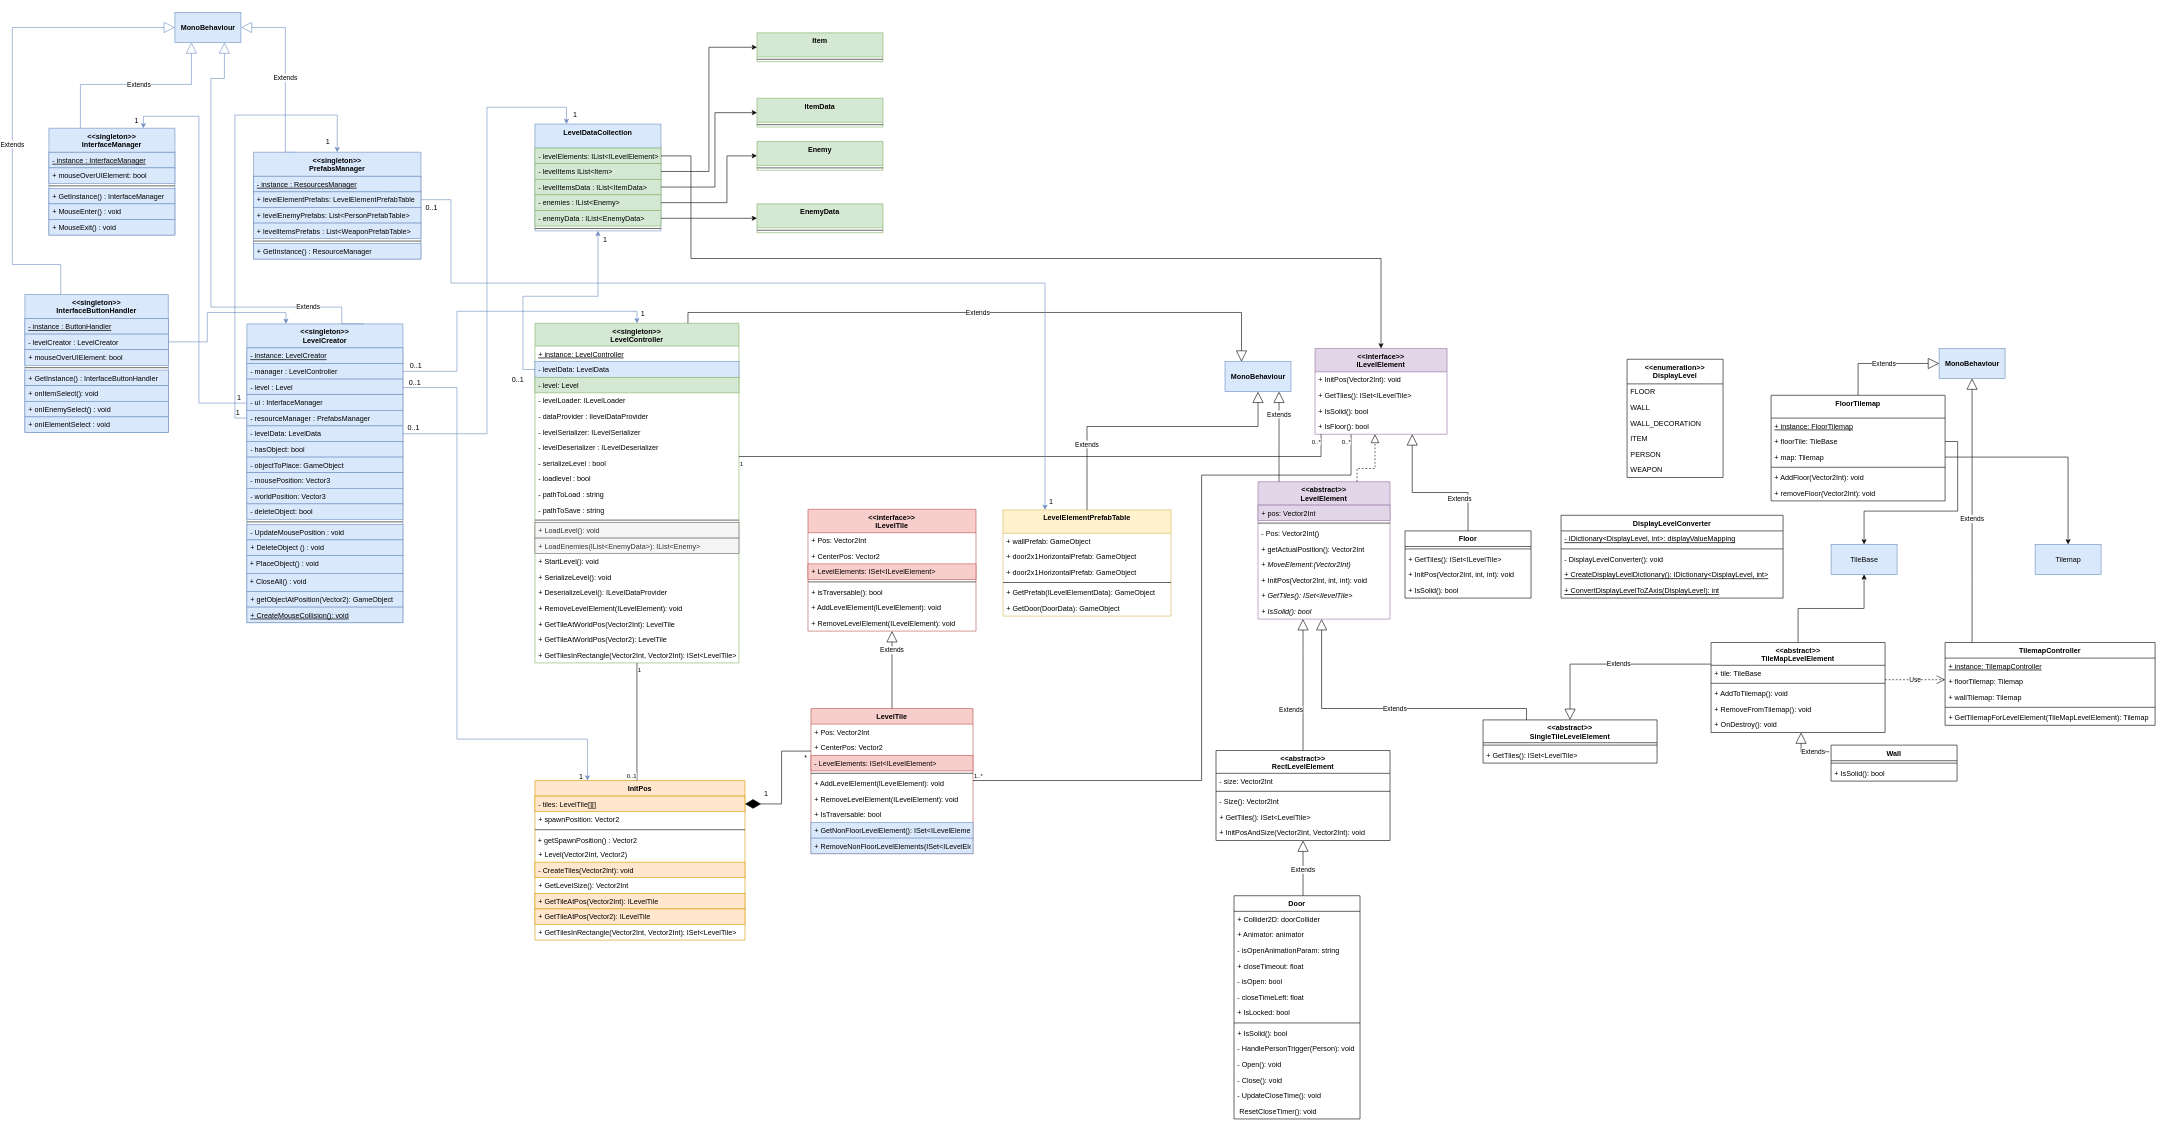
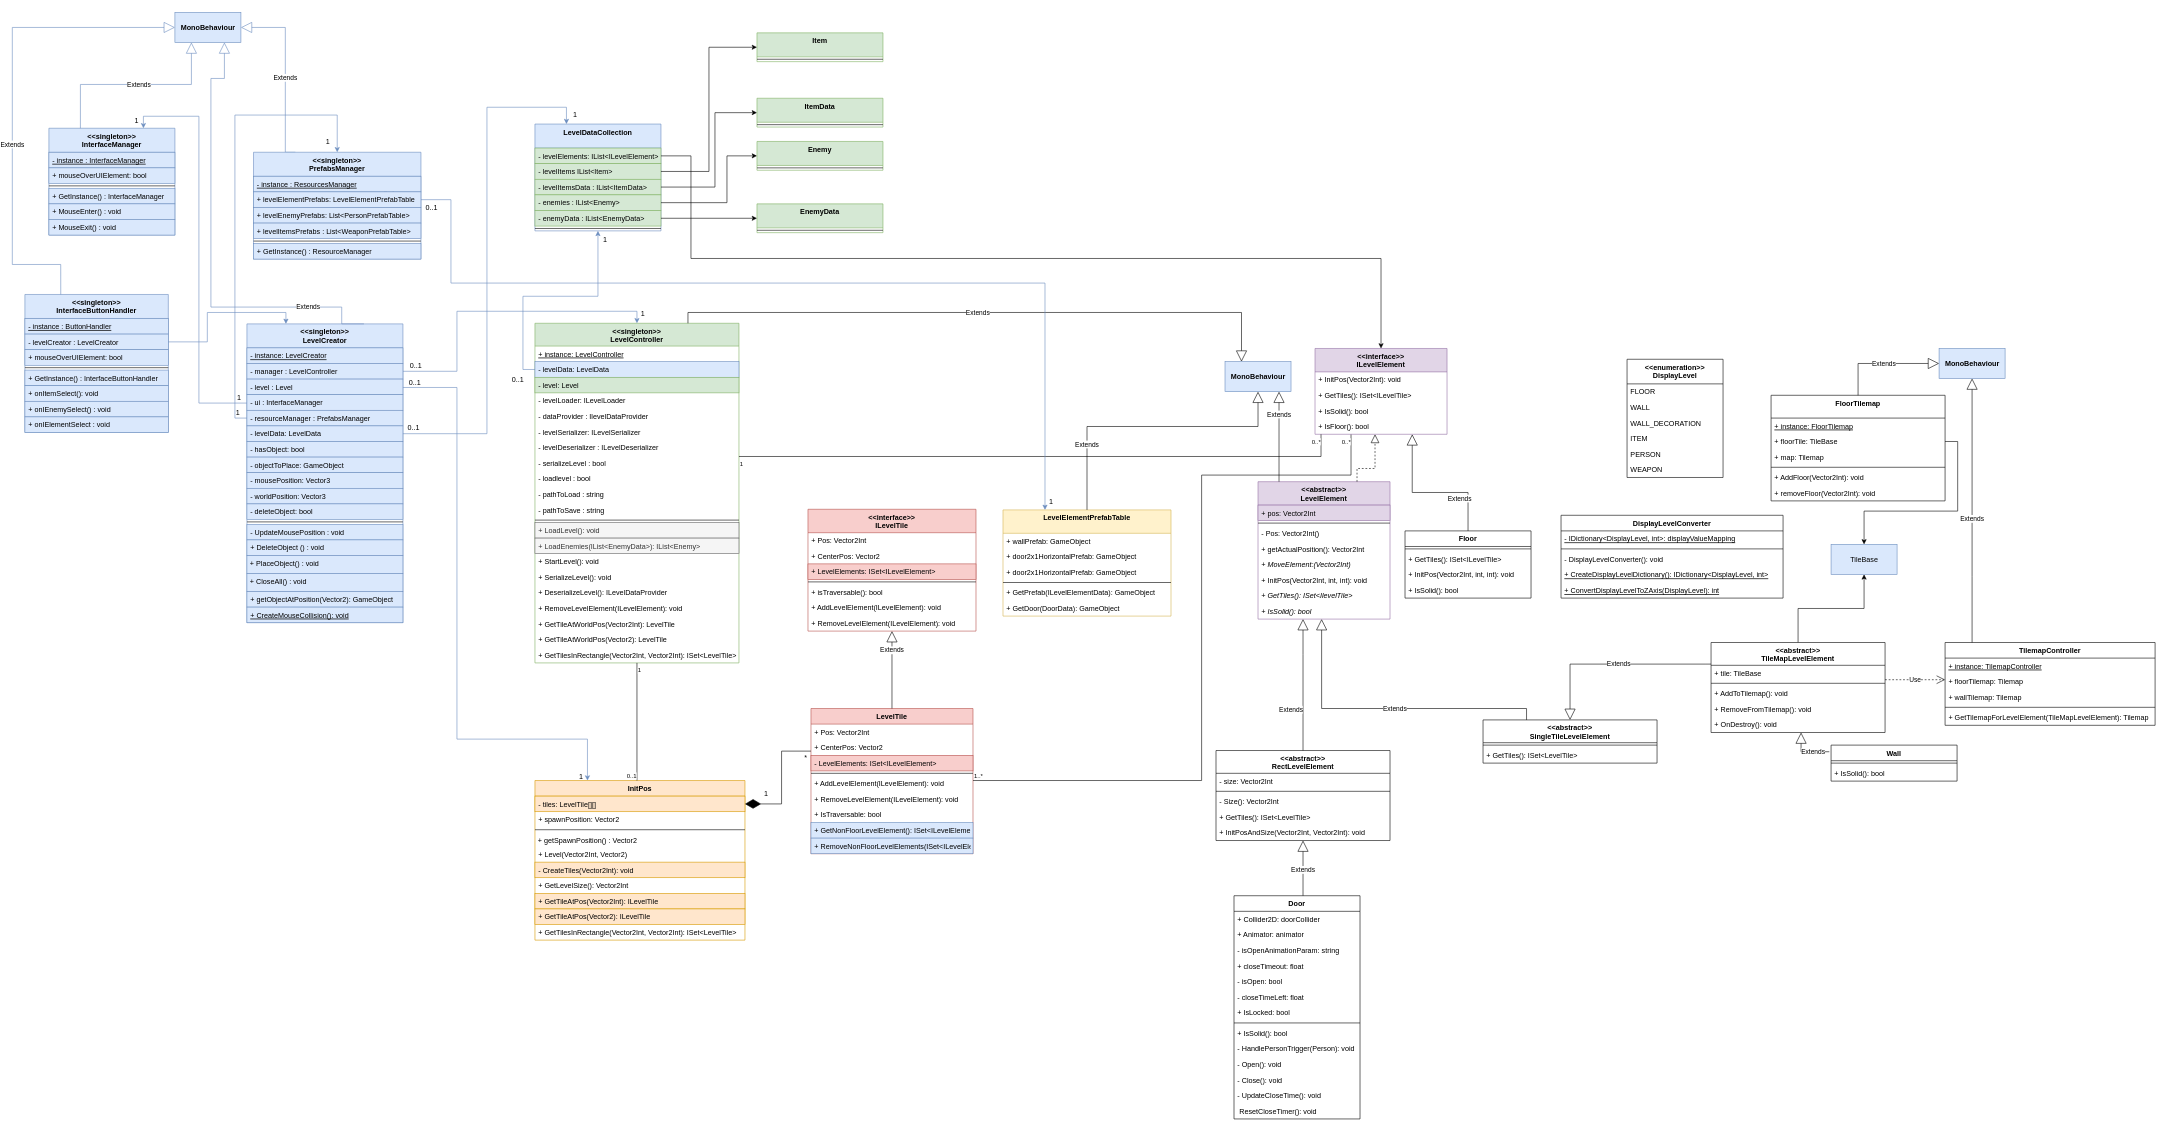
edge "+ map: Tilemap" -> "Tilemap": removed
node "Tilemap": removed
